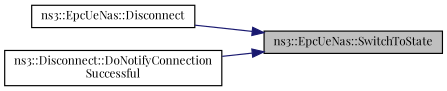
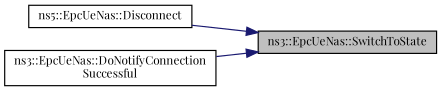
node "ns3::EpcUeNas::Disconnect": label "ns3::EpcUeNas::Disconnect" -> "ns5::EpcUeNas::Disconnect"
node "ns3::Disconnect::DoNotifyConnection Successful": label "ns3::Disconnect::DoNotifyConnection Successful" -> "ns3::EpcUeNas::DoNotifyConnection Successful"
